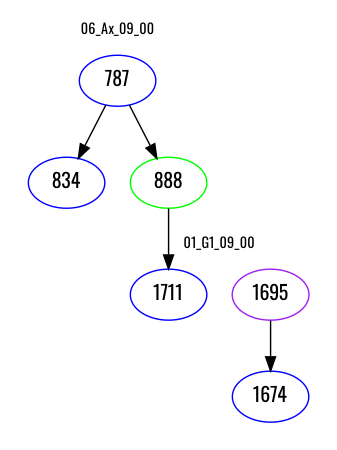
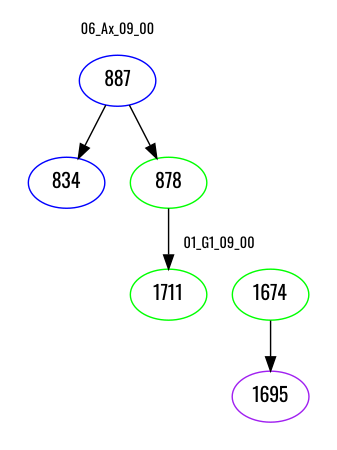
node "787": label "787" -> "887"
node "888": label "888" -> "878"
node "1711": color blue -> green
edge "1695" -> "1674": reversed
node "1674": color blue -> green
